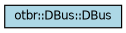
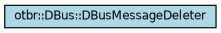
node "otbr::DBus::DBus": label "otbr::DBus::DBus" -> "otbr::DBus::DBusMessageDeleter"
